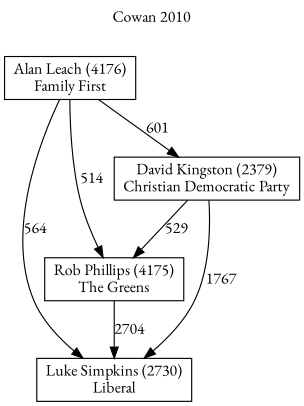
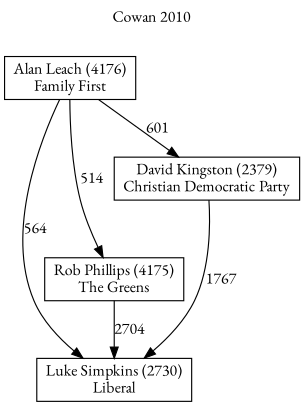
edge "David Kingston (2379) Christian Democratic Party" -> "Rob Phillips (4175) The Greens": removed, label "529"
